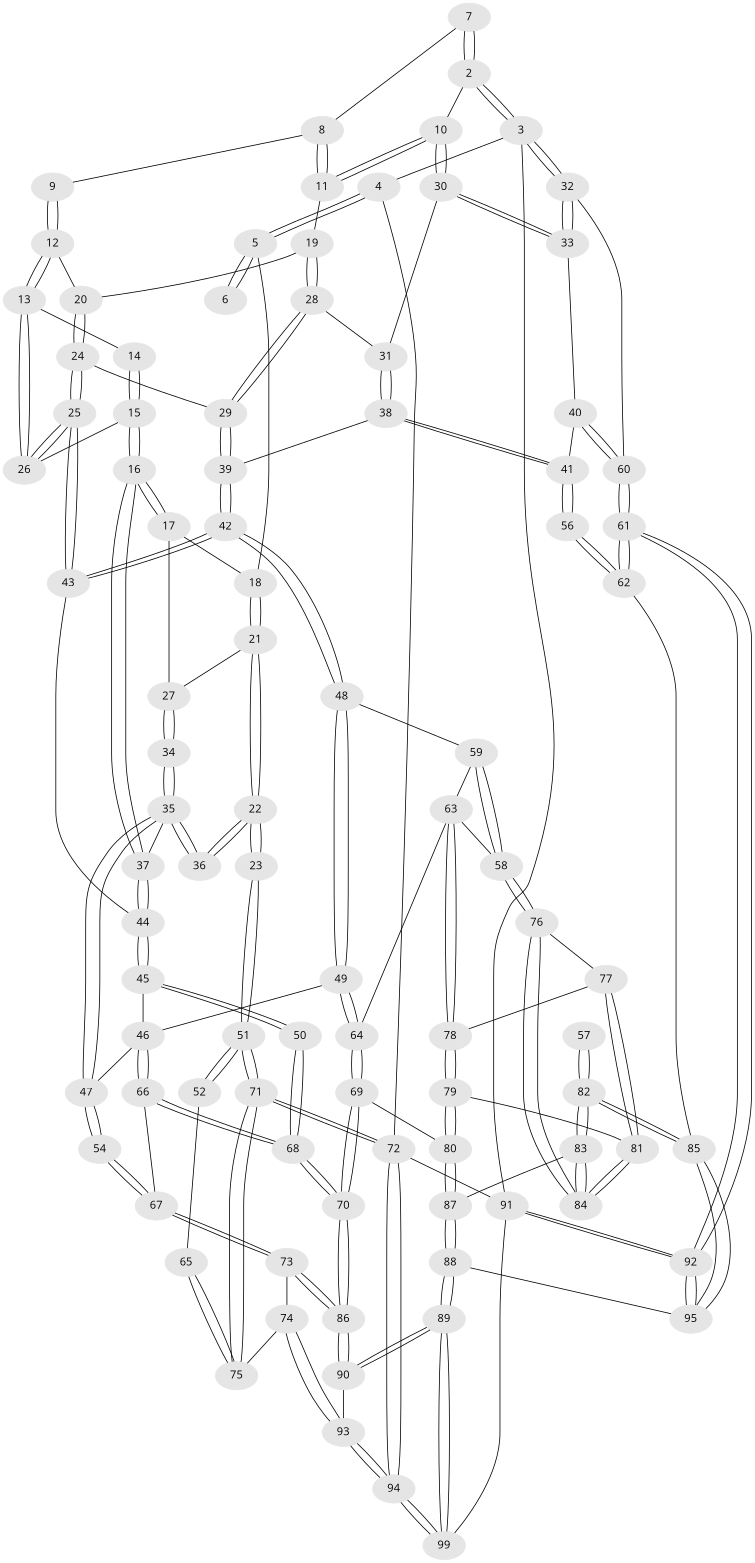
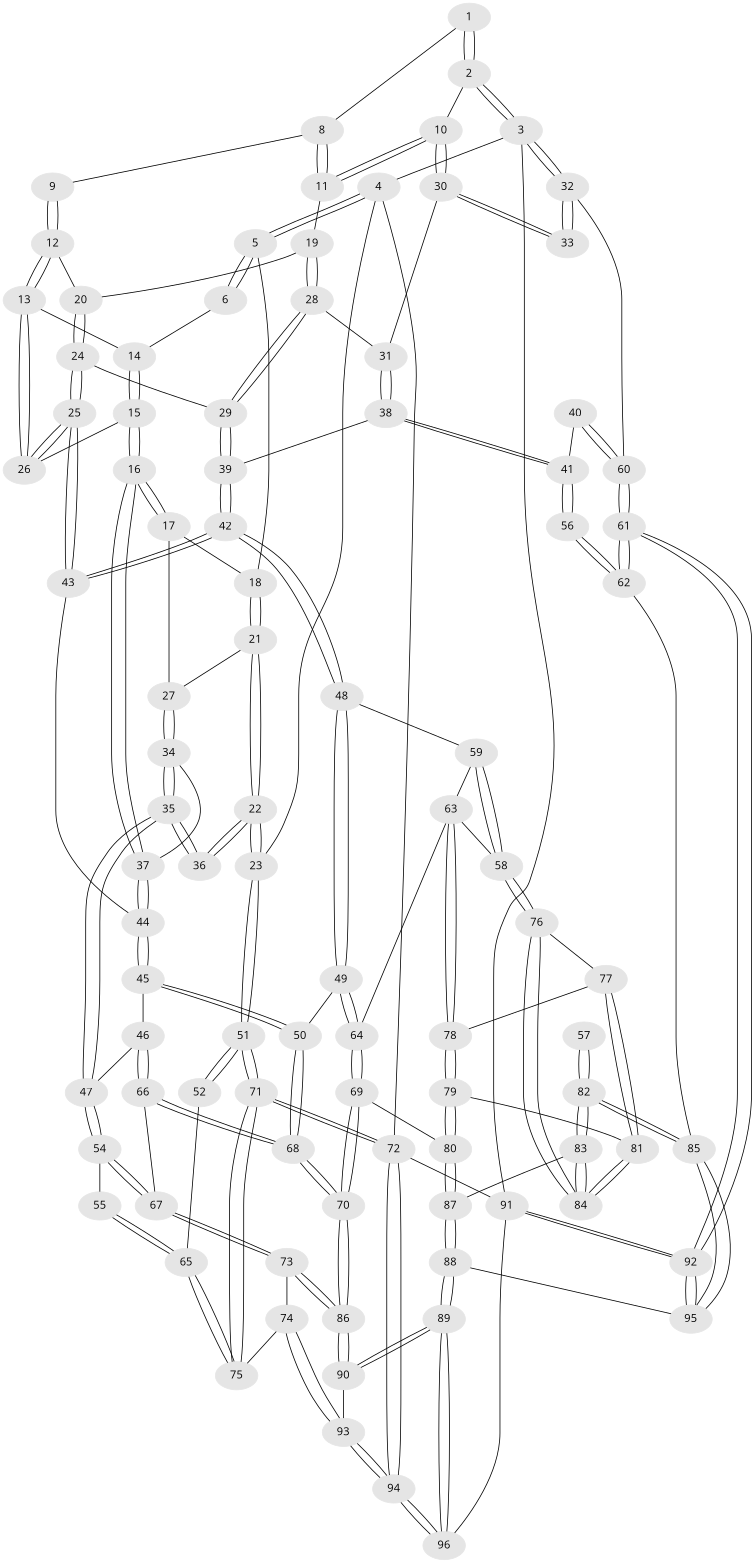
node "7": label "7" -> "1"
edge "6" -- "14": added
edge "33" -- "40": removed
edge "4" -- "23": added
edge "35" -- "37": now "34" -- "37"
edge "49" -- "46": now "49" -- "50"
node "55": added
node "99": label "99" -> "96"
